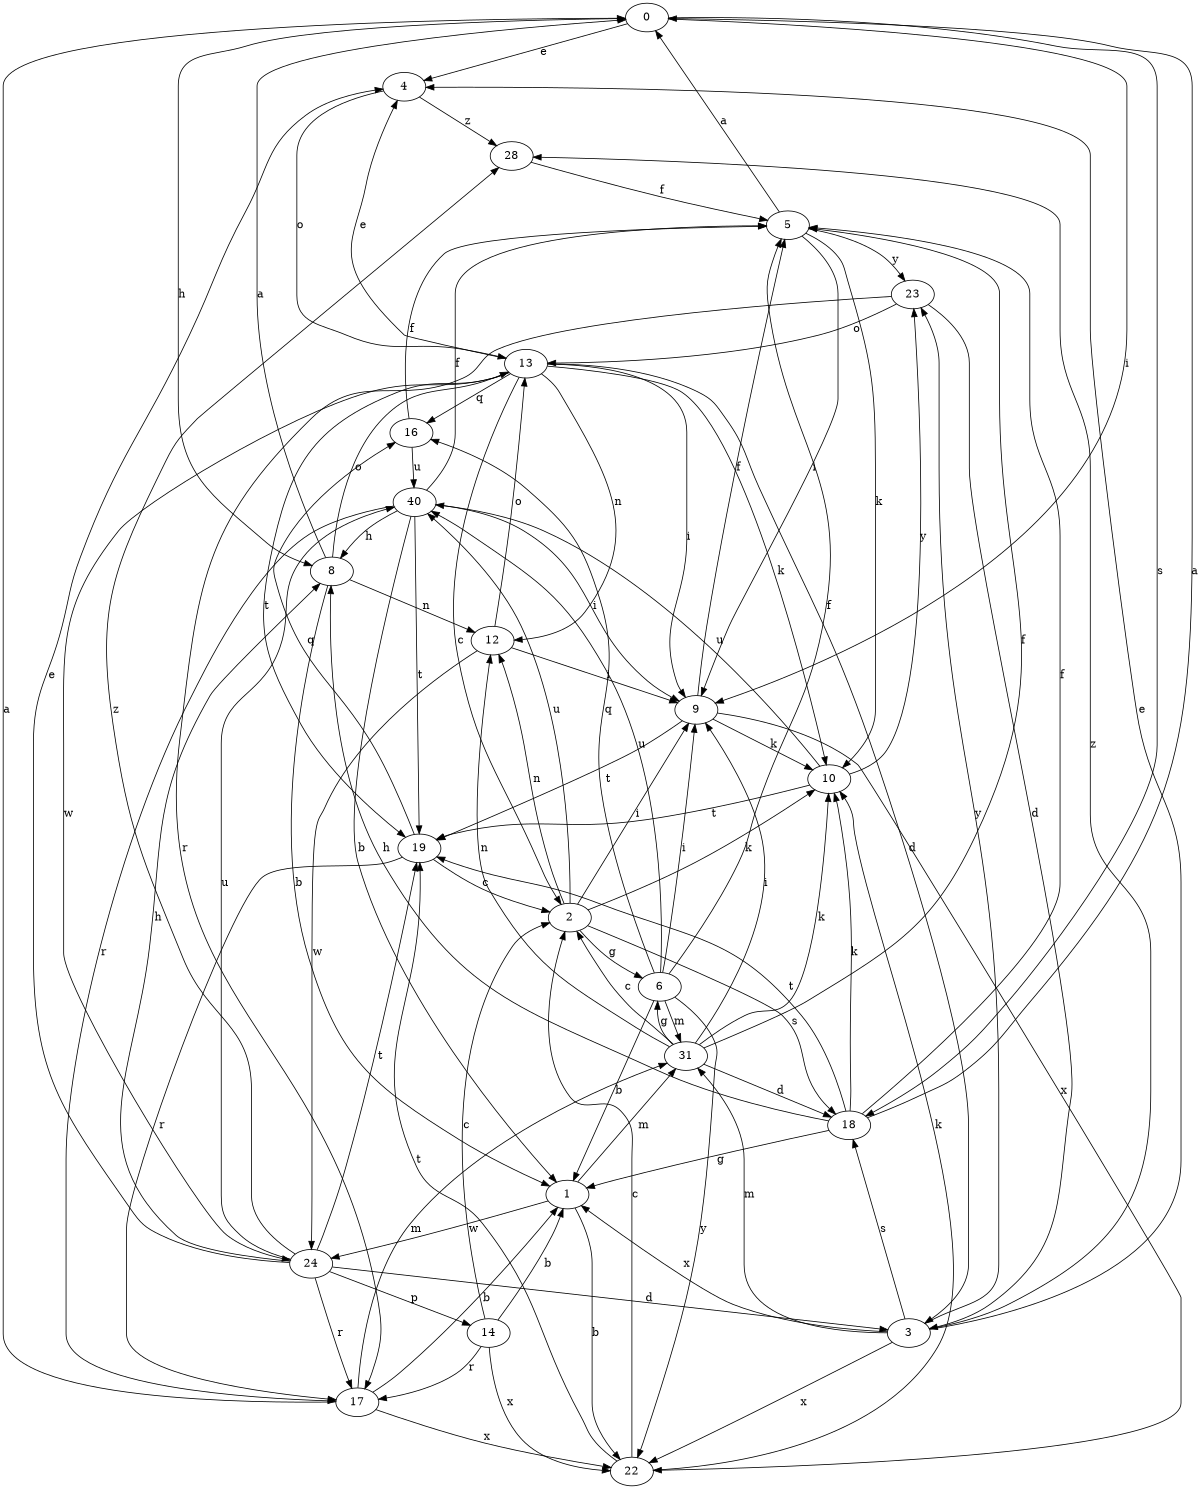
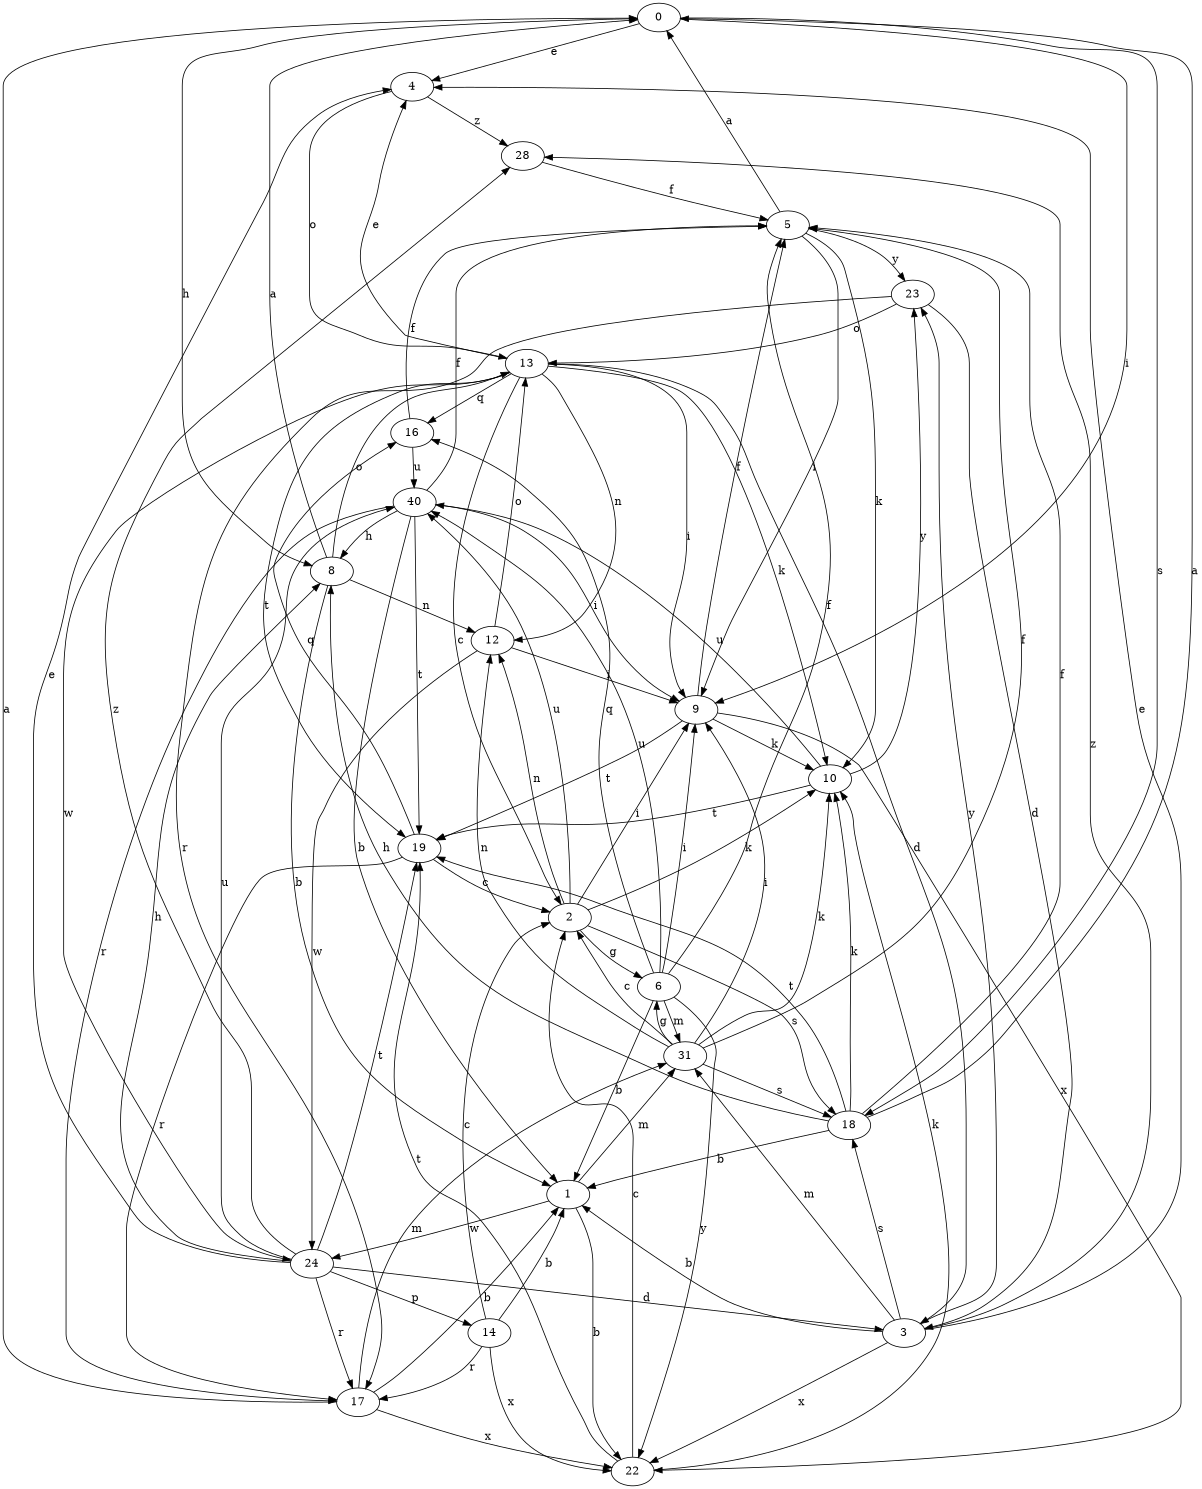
edge "31" -> "18": label "d" -> "s"
edge "18" -> "1": label "g" -> "b"
edge "3" -> "1": label "x" -> "b"
